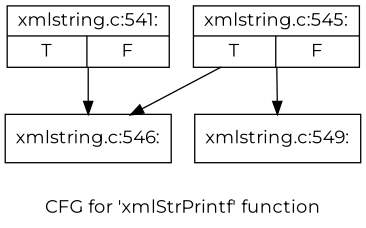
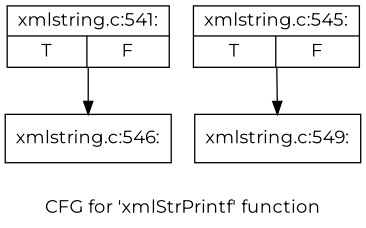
edge "xmlstring.c:545:" -> "xmlstring.c:546:": removed
